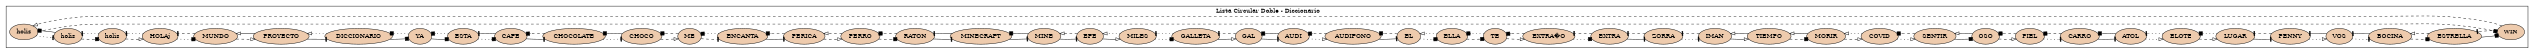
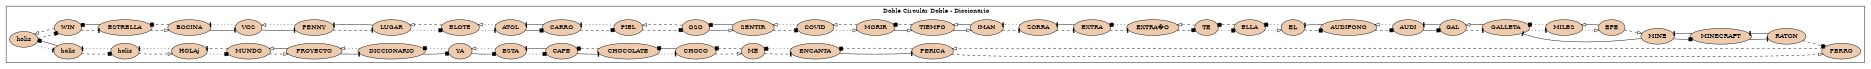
cluster " Lista Circular Doble - Diccionario": label " Lista Circular Doble - Diccionario" -> " Doble Circular Doble - Diccionario"
edge "ESTA" -> "YA": arrowhead box -> onormal
edge "PERRO" -> "RATON": removed
edge "MINE" -> "EFE": now "MINE" -> "GALLETA"
